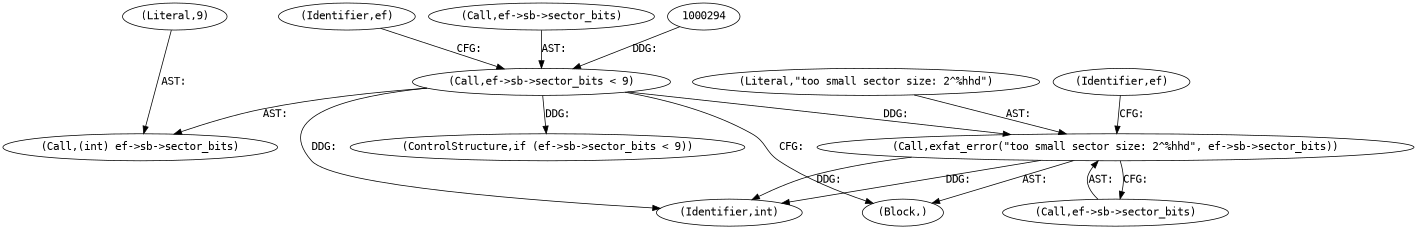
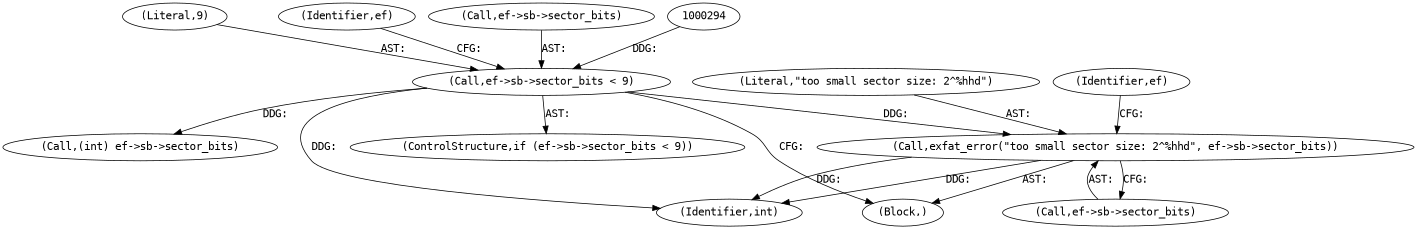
edge "(Literal,9)" -> "(Call,(int) ef->sb->sector_bits)": now "(Literal,9)" -> "(Call,ef->sb->sector_bits < 9)"
edge "(Call,ef->sb->sector_bits < 9)" -> "(Call,(int) ef->sb->sector_bits)": label "AST: " -> "DDG: "
edge "(Call,ef->sb->sector_bits < 9)" -> "(ControlStructure,if (ef->sb->sector_bits < 9))": label "DDG: " -> "AST: "
